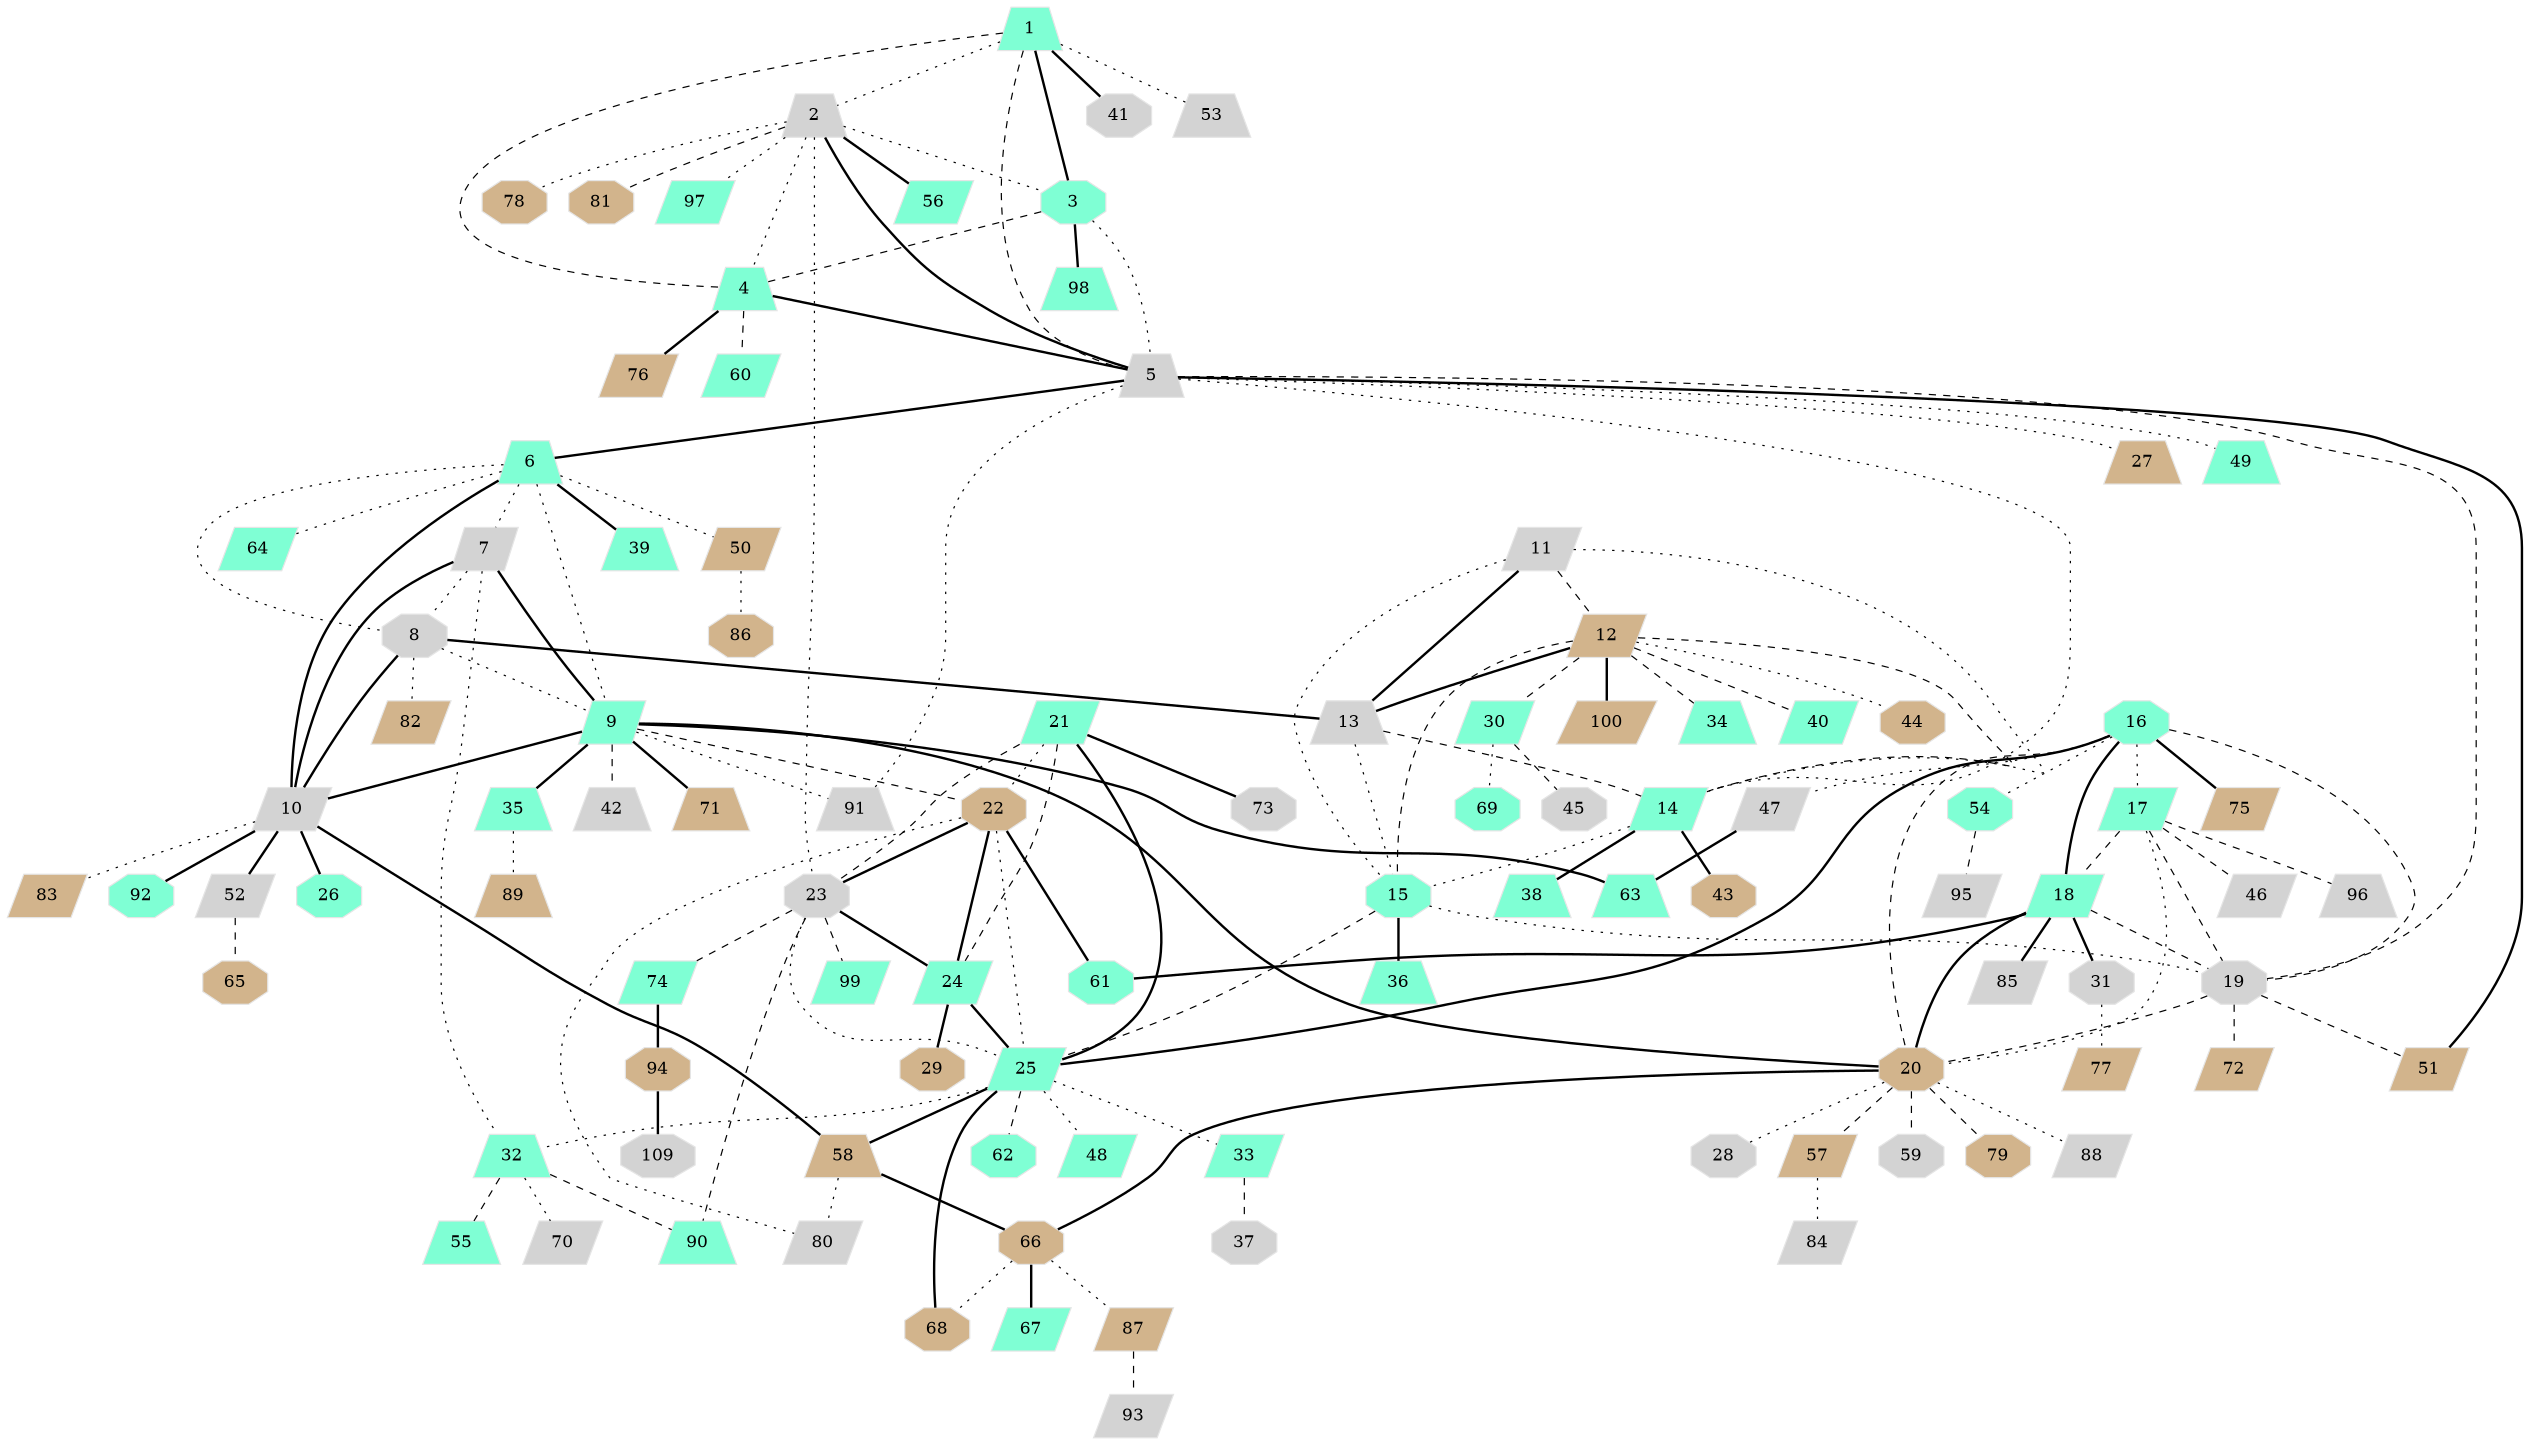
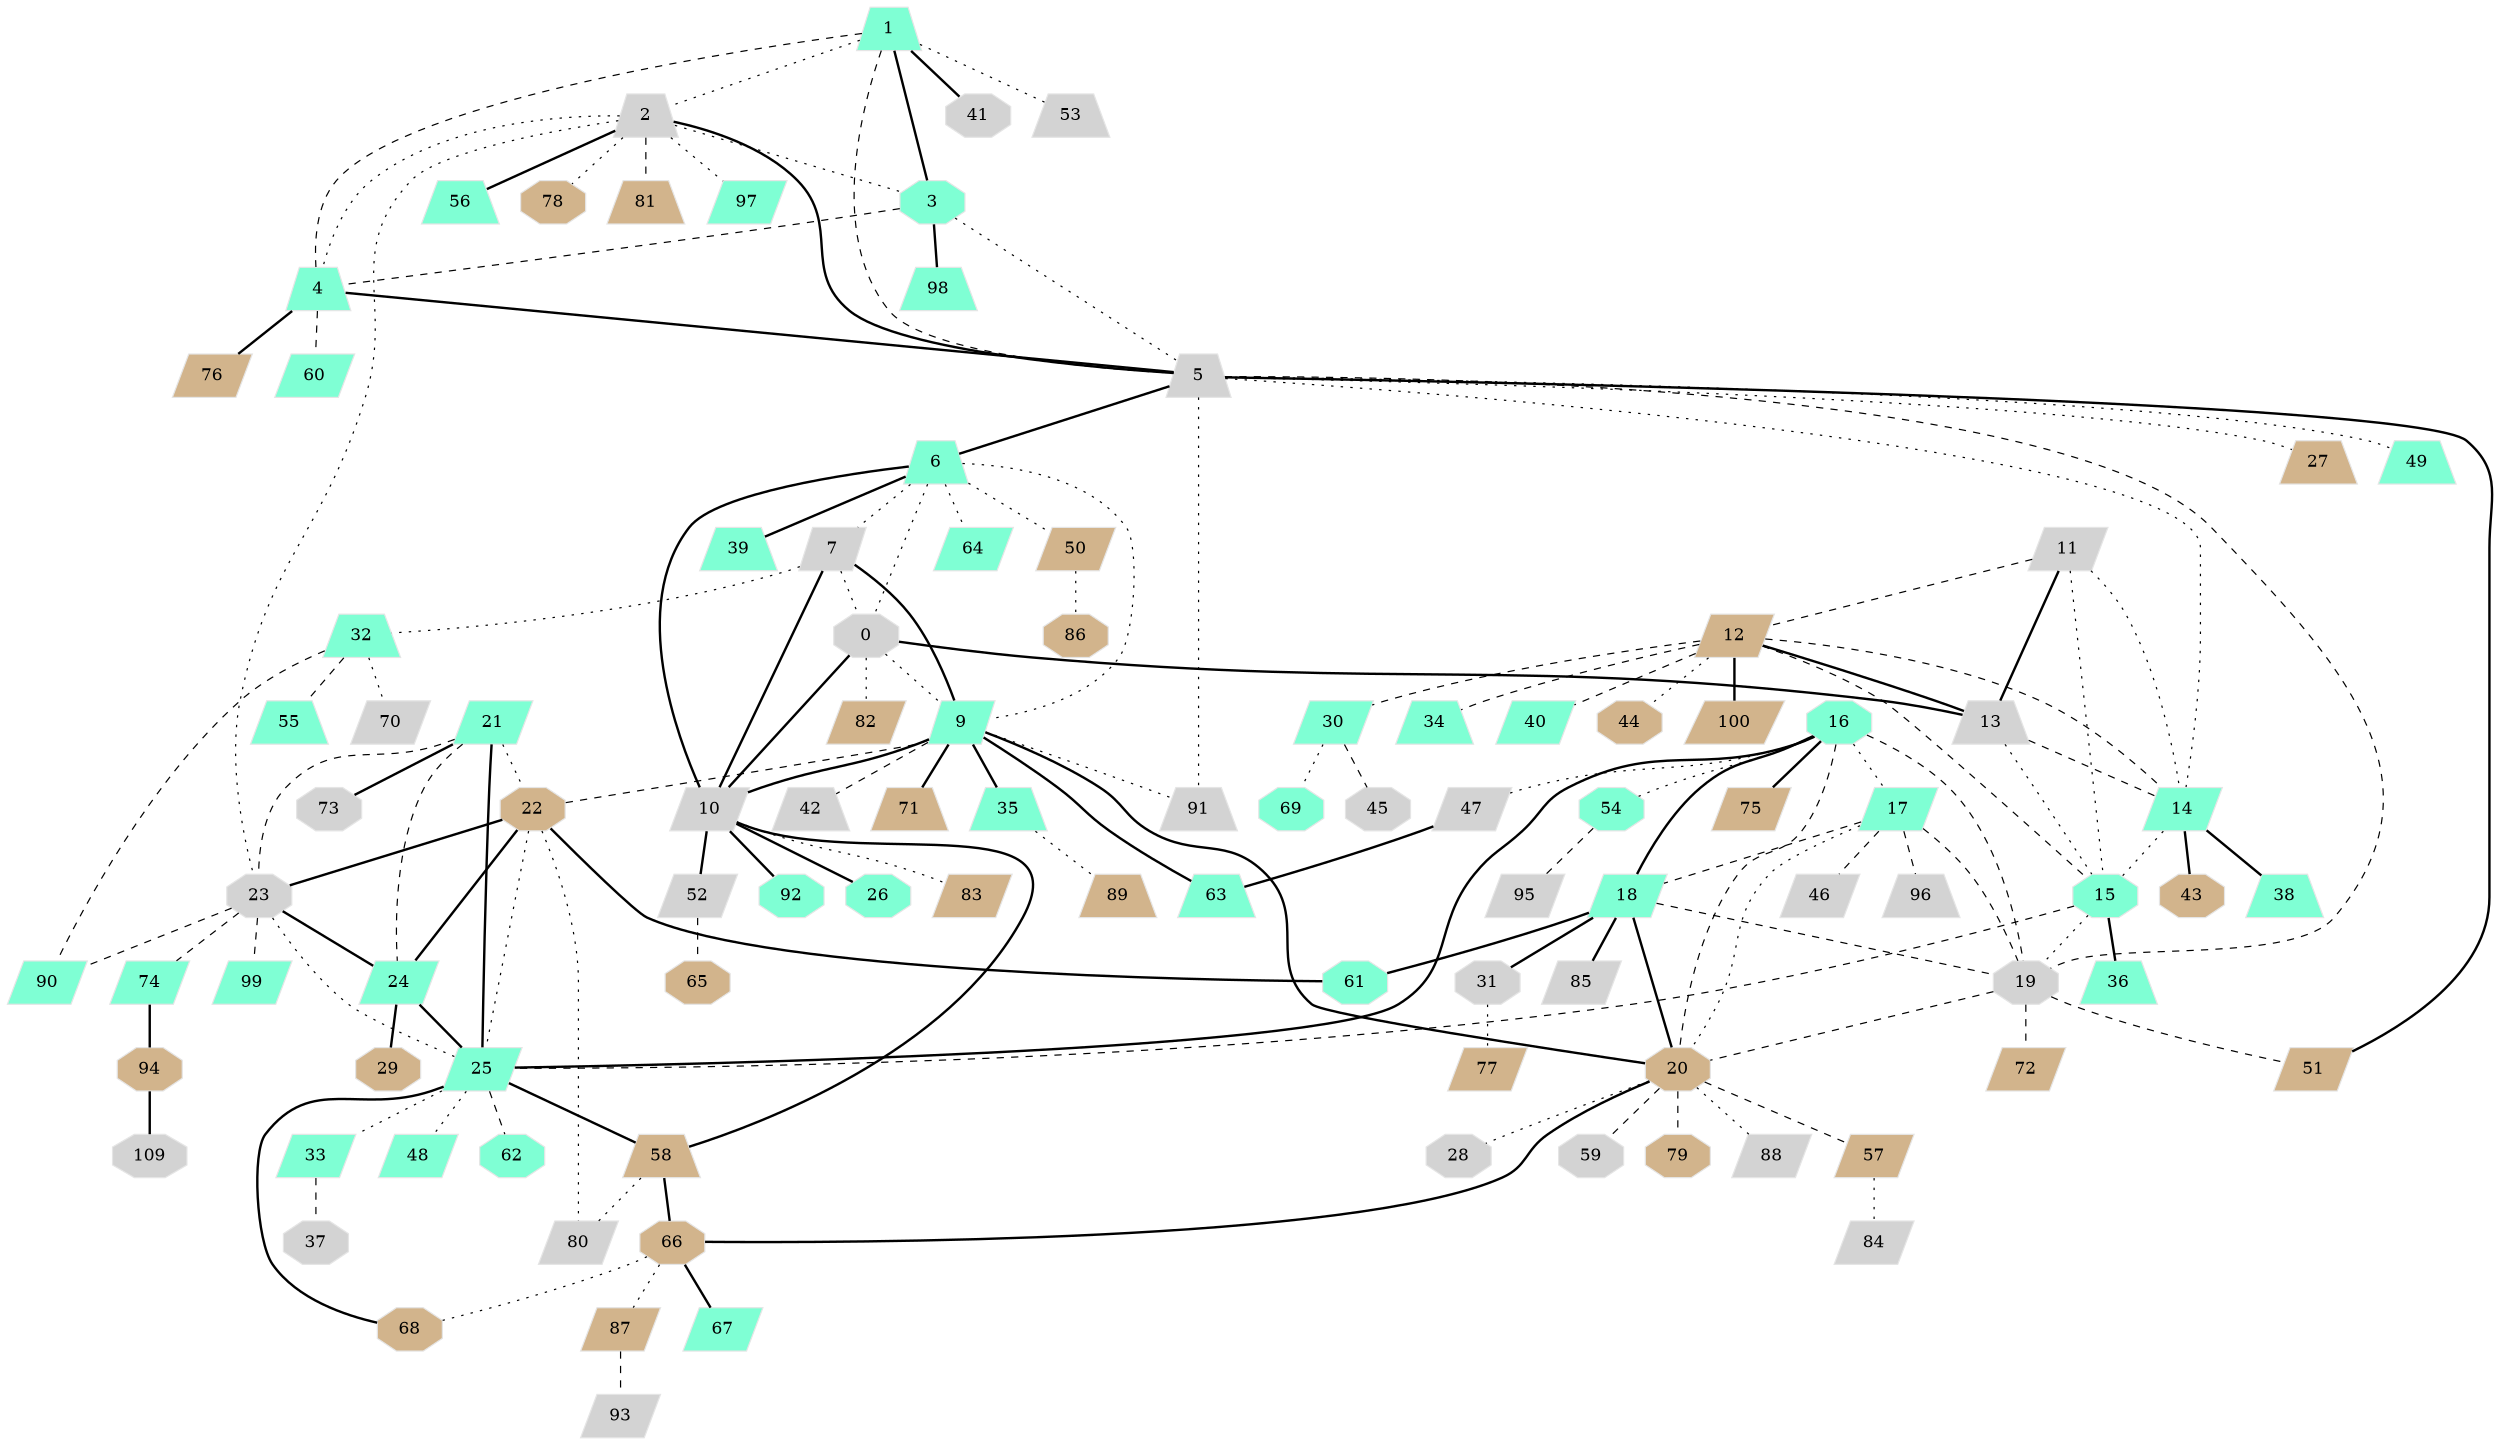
node "81": shape octagon -> trapezium
node "56": shape parallelogram -> trapezium
node "8": label "8" -> "0"
edge "25" -- "32": removed
node "90": shape trapezium -> parallelogram
